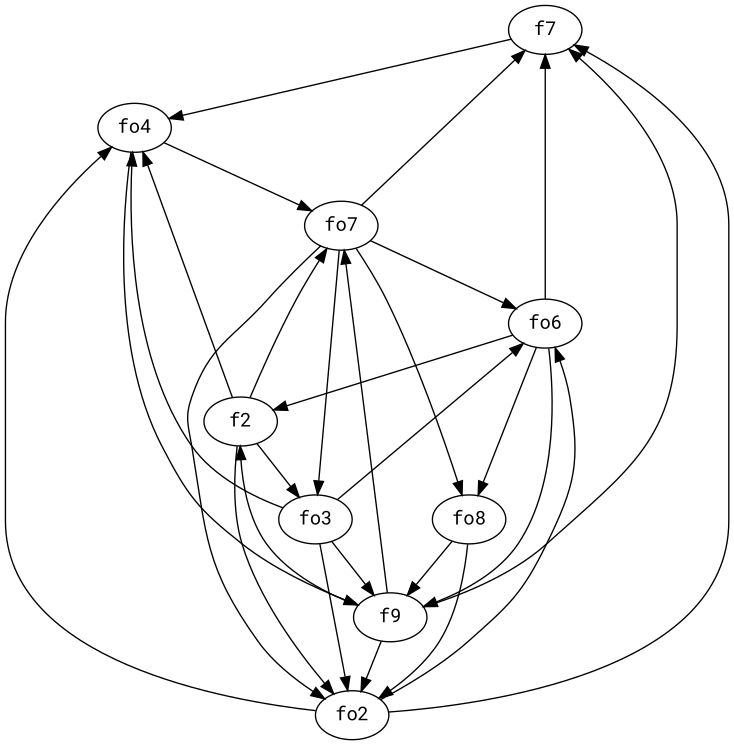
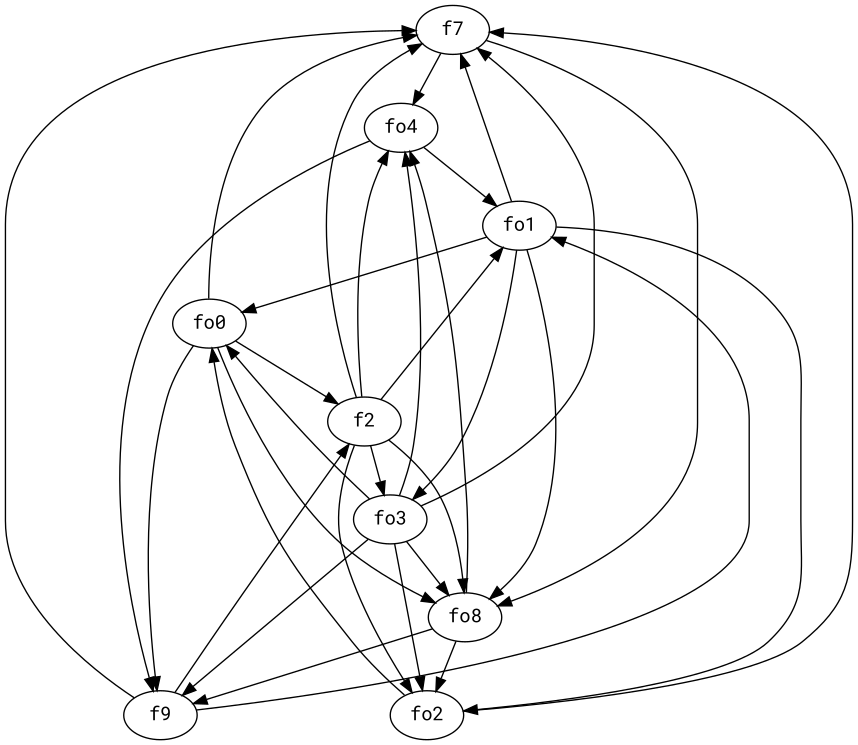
edge "f2" -> "f7": added
node "fo7": label "fo7" -> "fo1"
edge "f7" -> "fo8": added
edge "fo3" -> "f7": added
node "fo6": label "fo6" -> "fo0"
edge "f2" -> "fo8": added
edge "fo2" -> "fo4": now "fo8" -> "fo4"
edge "fo3" -> "fo8": added
edge "f9" -> "fo2": removed
